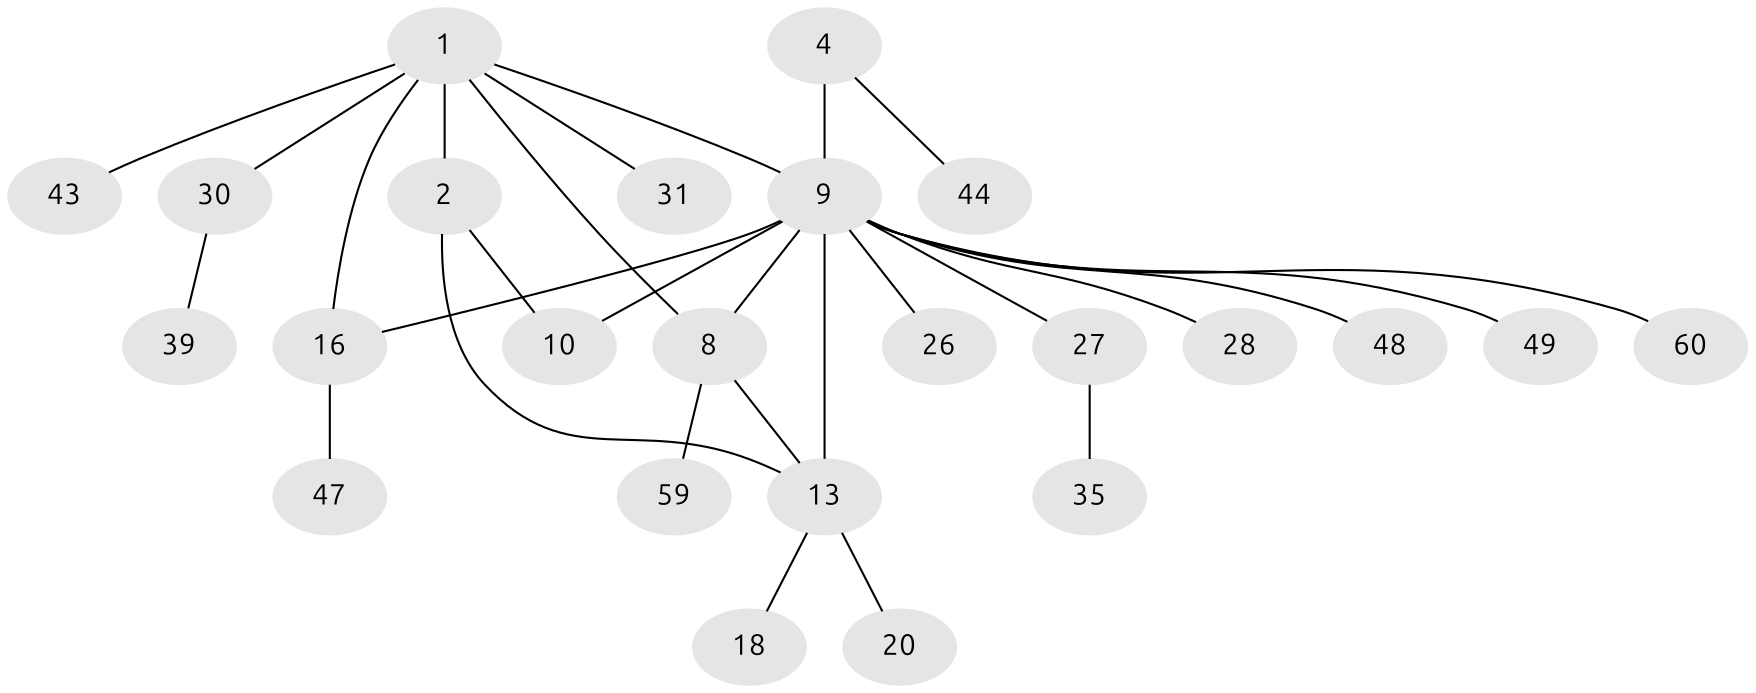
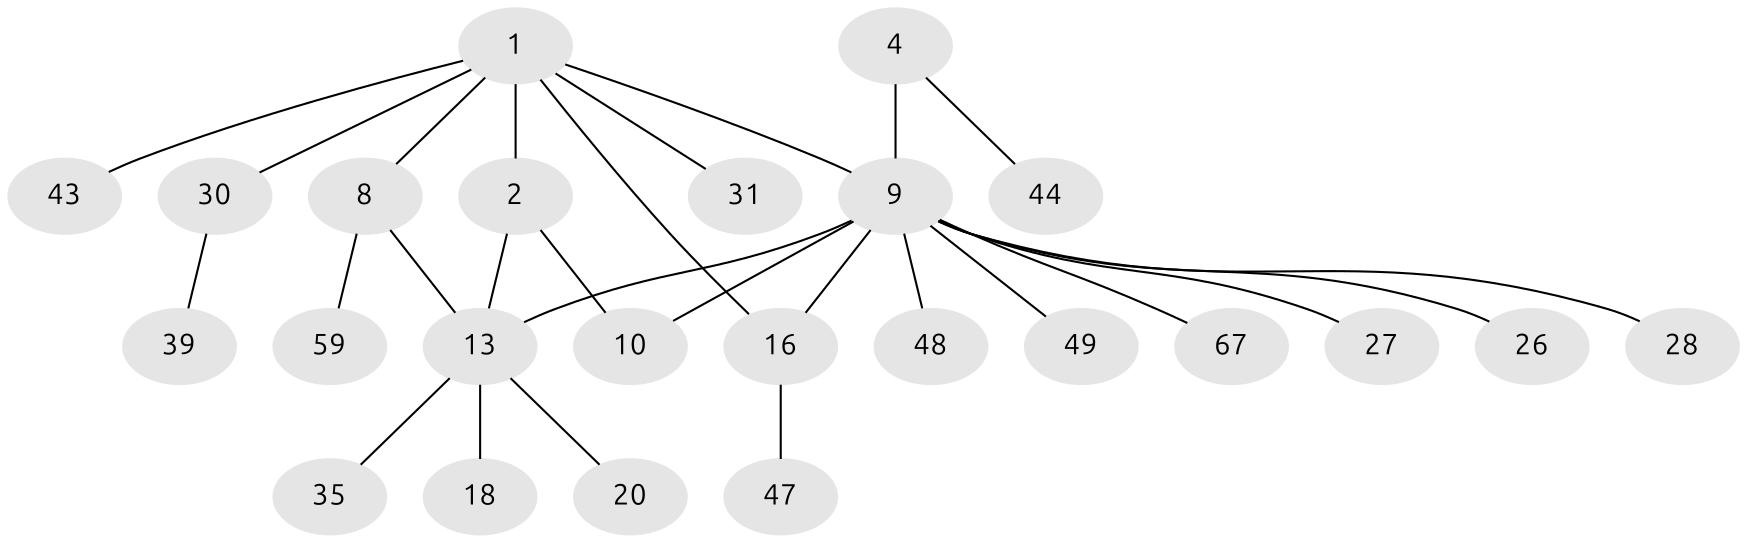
edge "9" -- "8": removed
node "60": label "60" -> "67"
edge "27" -- "35": now "13" -- "35"
